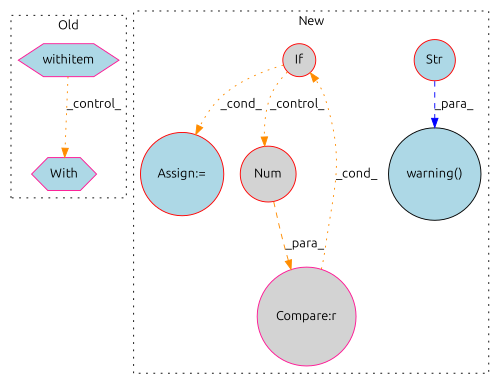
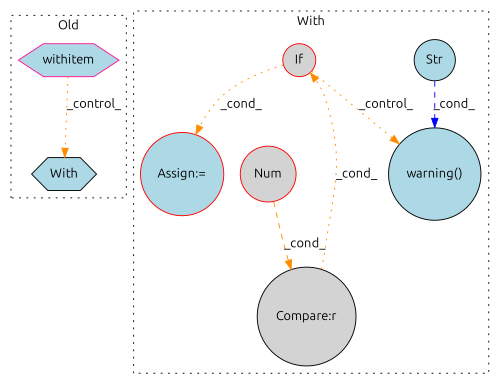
cluster "New": label "New" -> "With"
node "Str": color red -> black
edge "If" -> "Num": now "If" -> "warning()"
edge "Str" -> "warning()": label "_para_" -> "_cond_"
node "With": color deeppink -> black
edge "Num" -> "Compare:r": label "_para_" -> "_cond_"
node "Compare:r": color deeppink -> black
